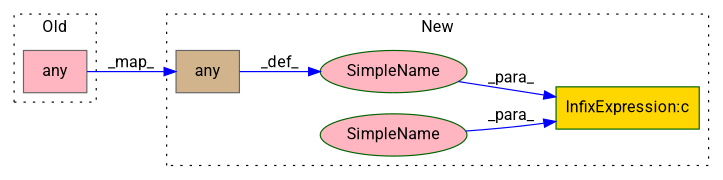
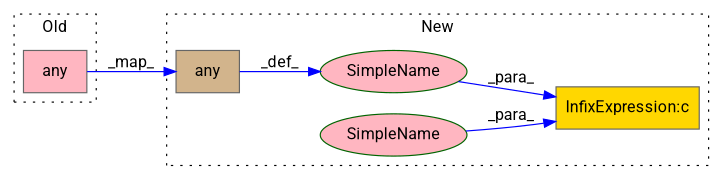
node "InfixExpression:c": color darkgreen -> gray40
